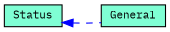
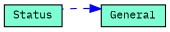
edge "General" -> "Status": reversed
